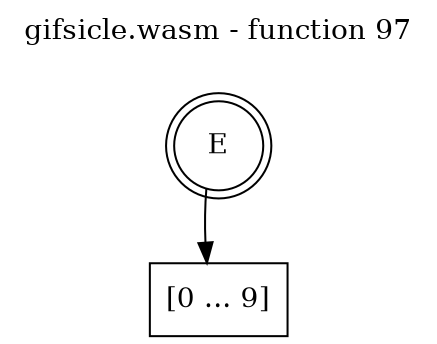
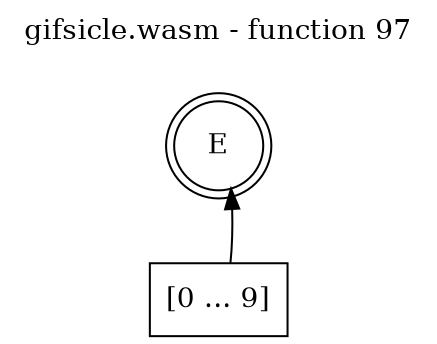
edge "E" -> "[0 ... 9]": reversed
